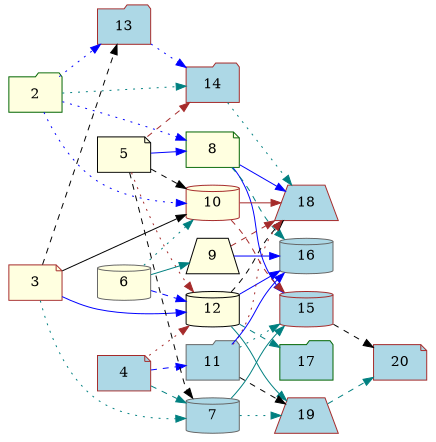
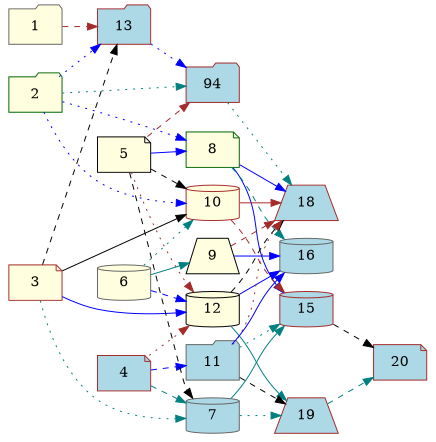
node "1": added
node "14": label "14" -> "94"
node "17": removed
